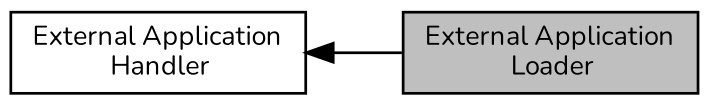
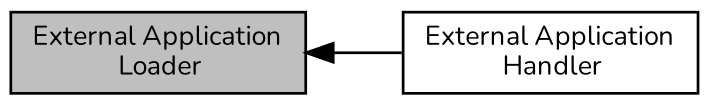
edge "External Application Loader" -> "External Application Handler": reversed
